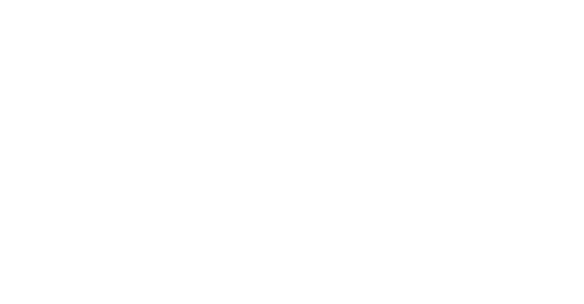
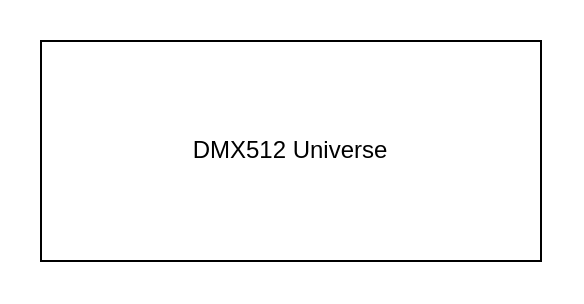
node "DMX512 Universe": added
